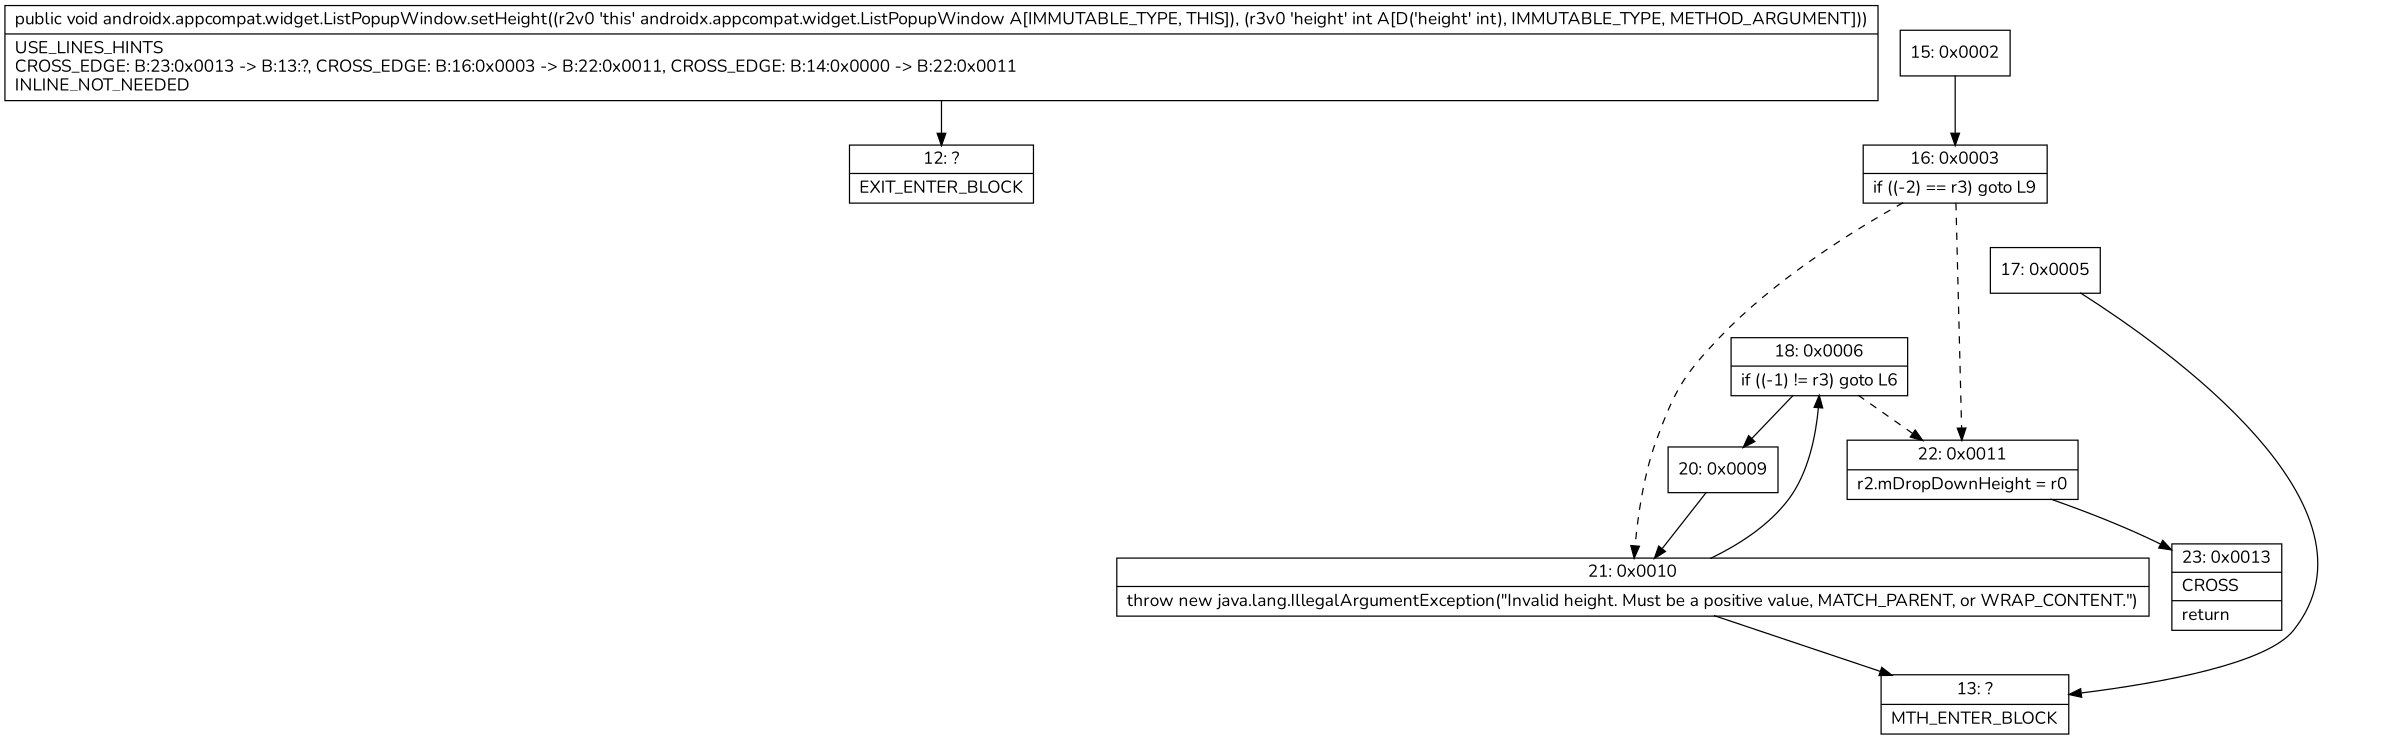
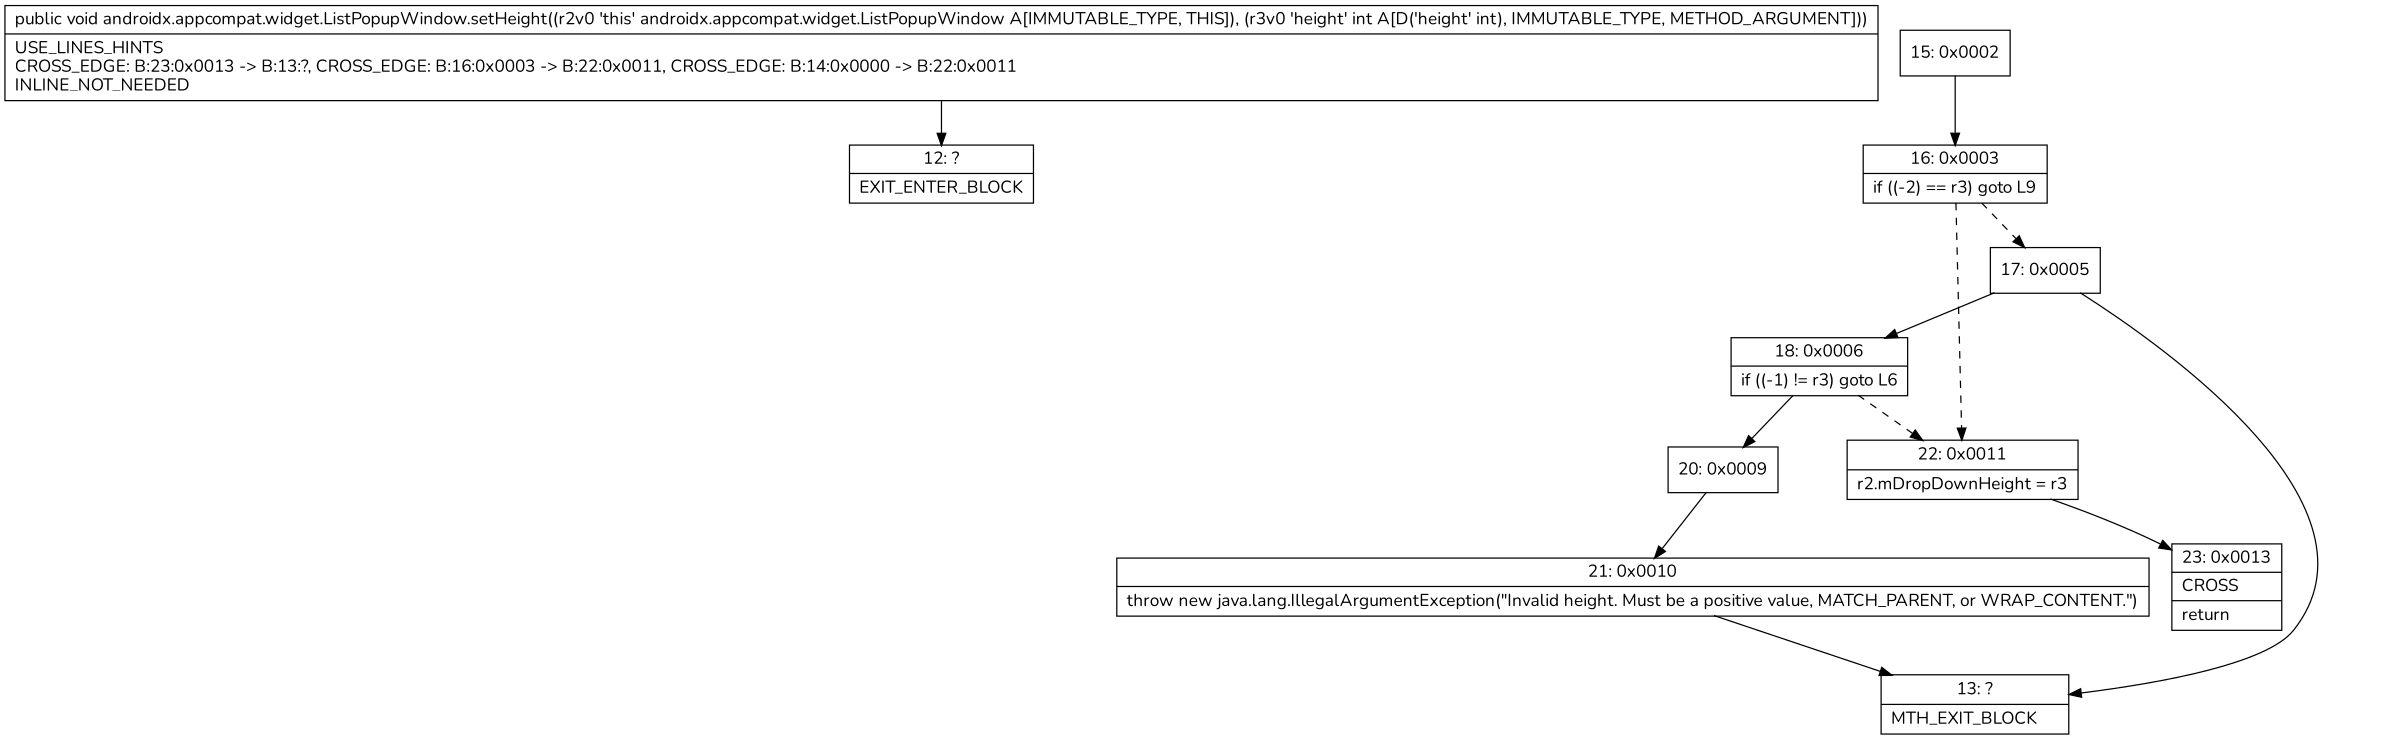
edge "16: 0x0003" -> "21: 0x0010": now "16: 0x0003" -> "17: 0x0005"
node "22: 0x0011": text "r2.mDropDownHeight = r0" -> "r2.mDropDownHeight = r3"
edge "21: 0x0010" -> "18: 0x0006": now "17: 0x0005" -> "18: 0x0006"
node "13: ?": text "MTH_ENTER_BLOCK" -> "MTH_EXIT_BLOCK"
